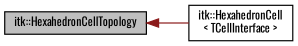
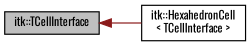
node "itk::HexahedronCellTopology": label "itk::HexahedronCellTopology" -> "itk::TCellInterface"
